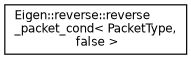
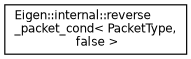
node "Eigen::reverse::reverse _packet_cond< PacketType, false >": label "Eigen::reverse::reverse _packet_cond< PacketType, false >" -> "Eigen::internal::reverse _packet_cond< PacketType, false >"
